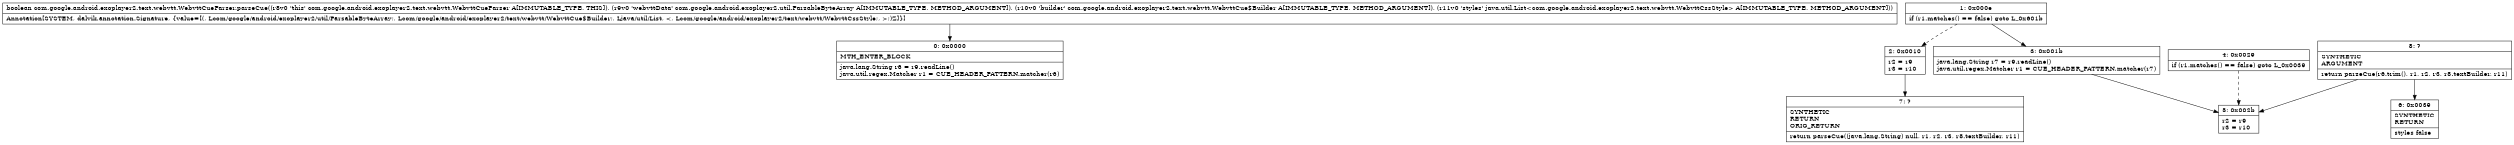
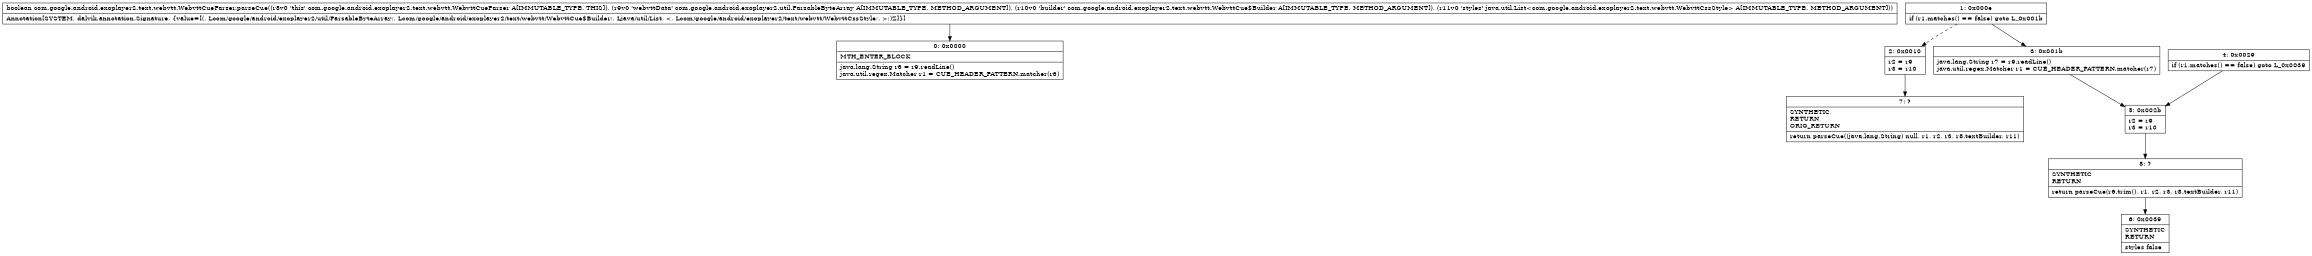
node "1: 0x000e": text "if (r1.matches() == false) goto L_0x601b" -> "if (r1.matches() == false) goto L_0x001b"
node "8: ?": text "ARGUMENT" -> "RETURN"
edge "4: 0x0029" -> "5: 0x002b": style dashed -> solid
edge "8: ?" -> "5: 0x002b": reversed
